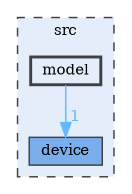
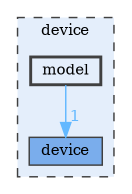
cluster "src": label "src" -> "device"
